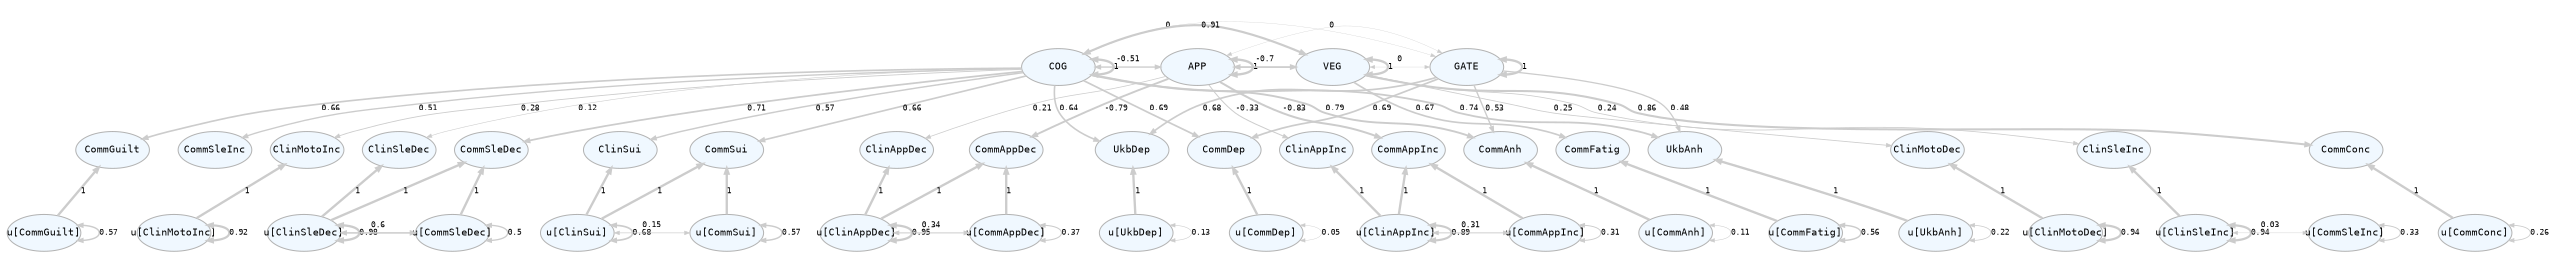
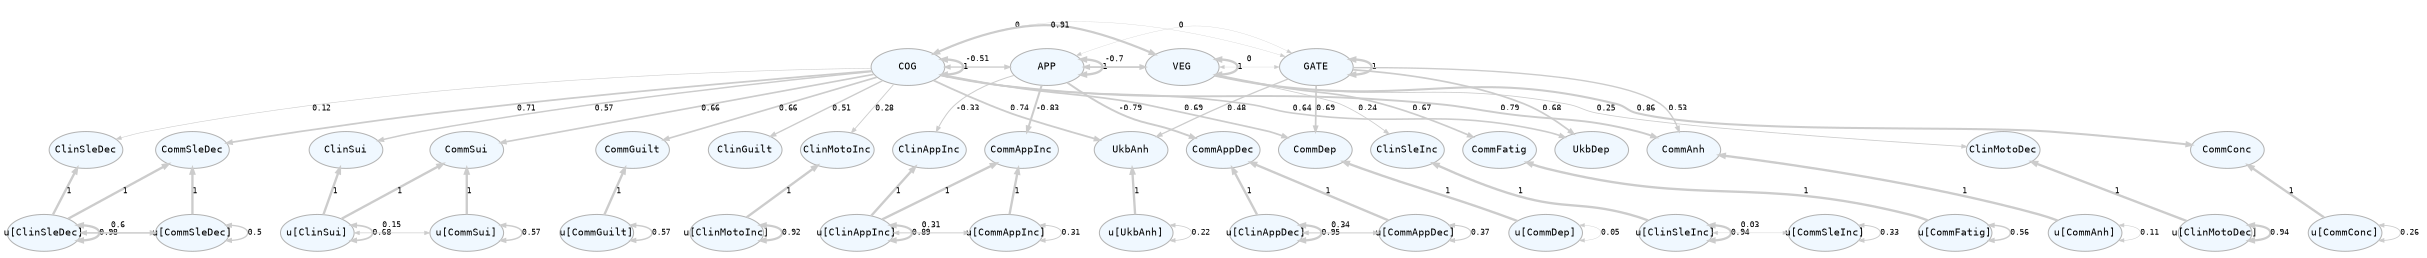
node "CommSleInc": label "CommSleInc" -> "ClinGuilt"
node "ClinAppDec": removed
node "u[UkbDep]": removed
